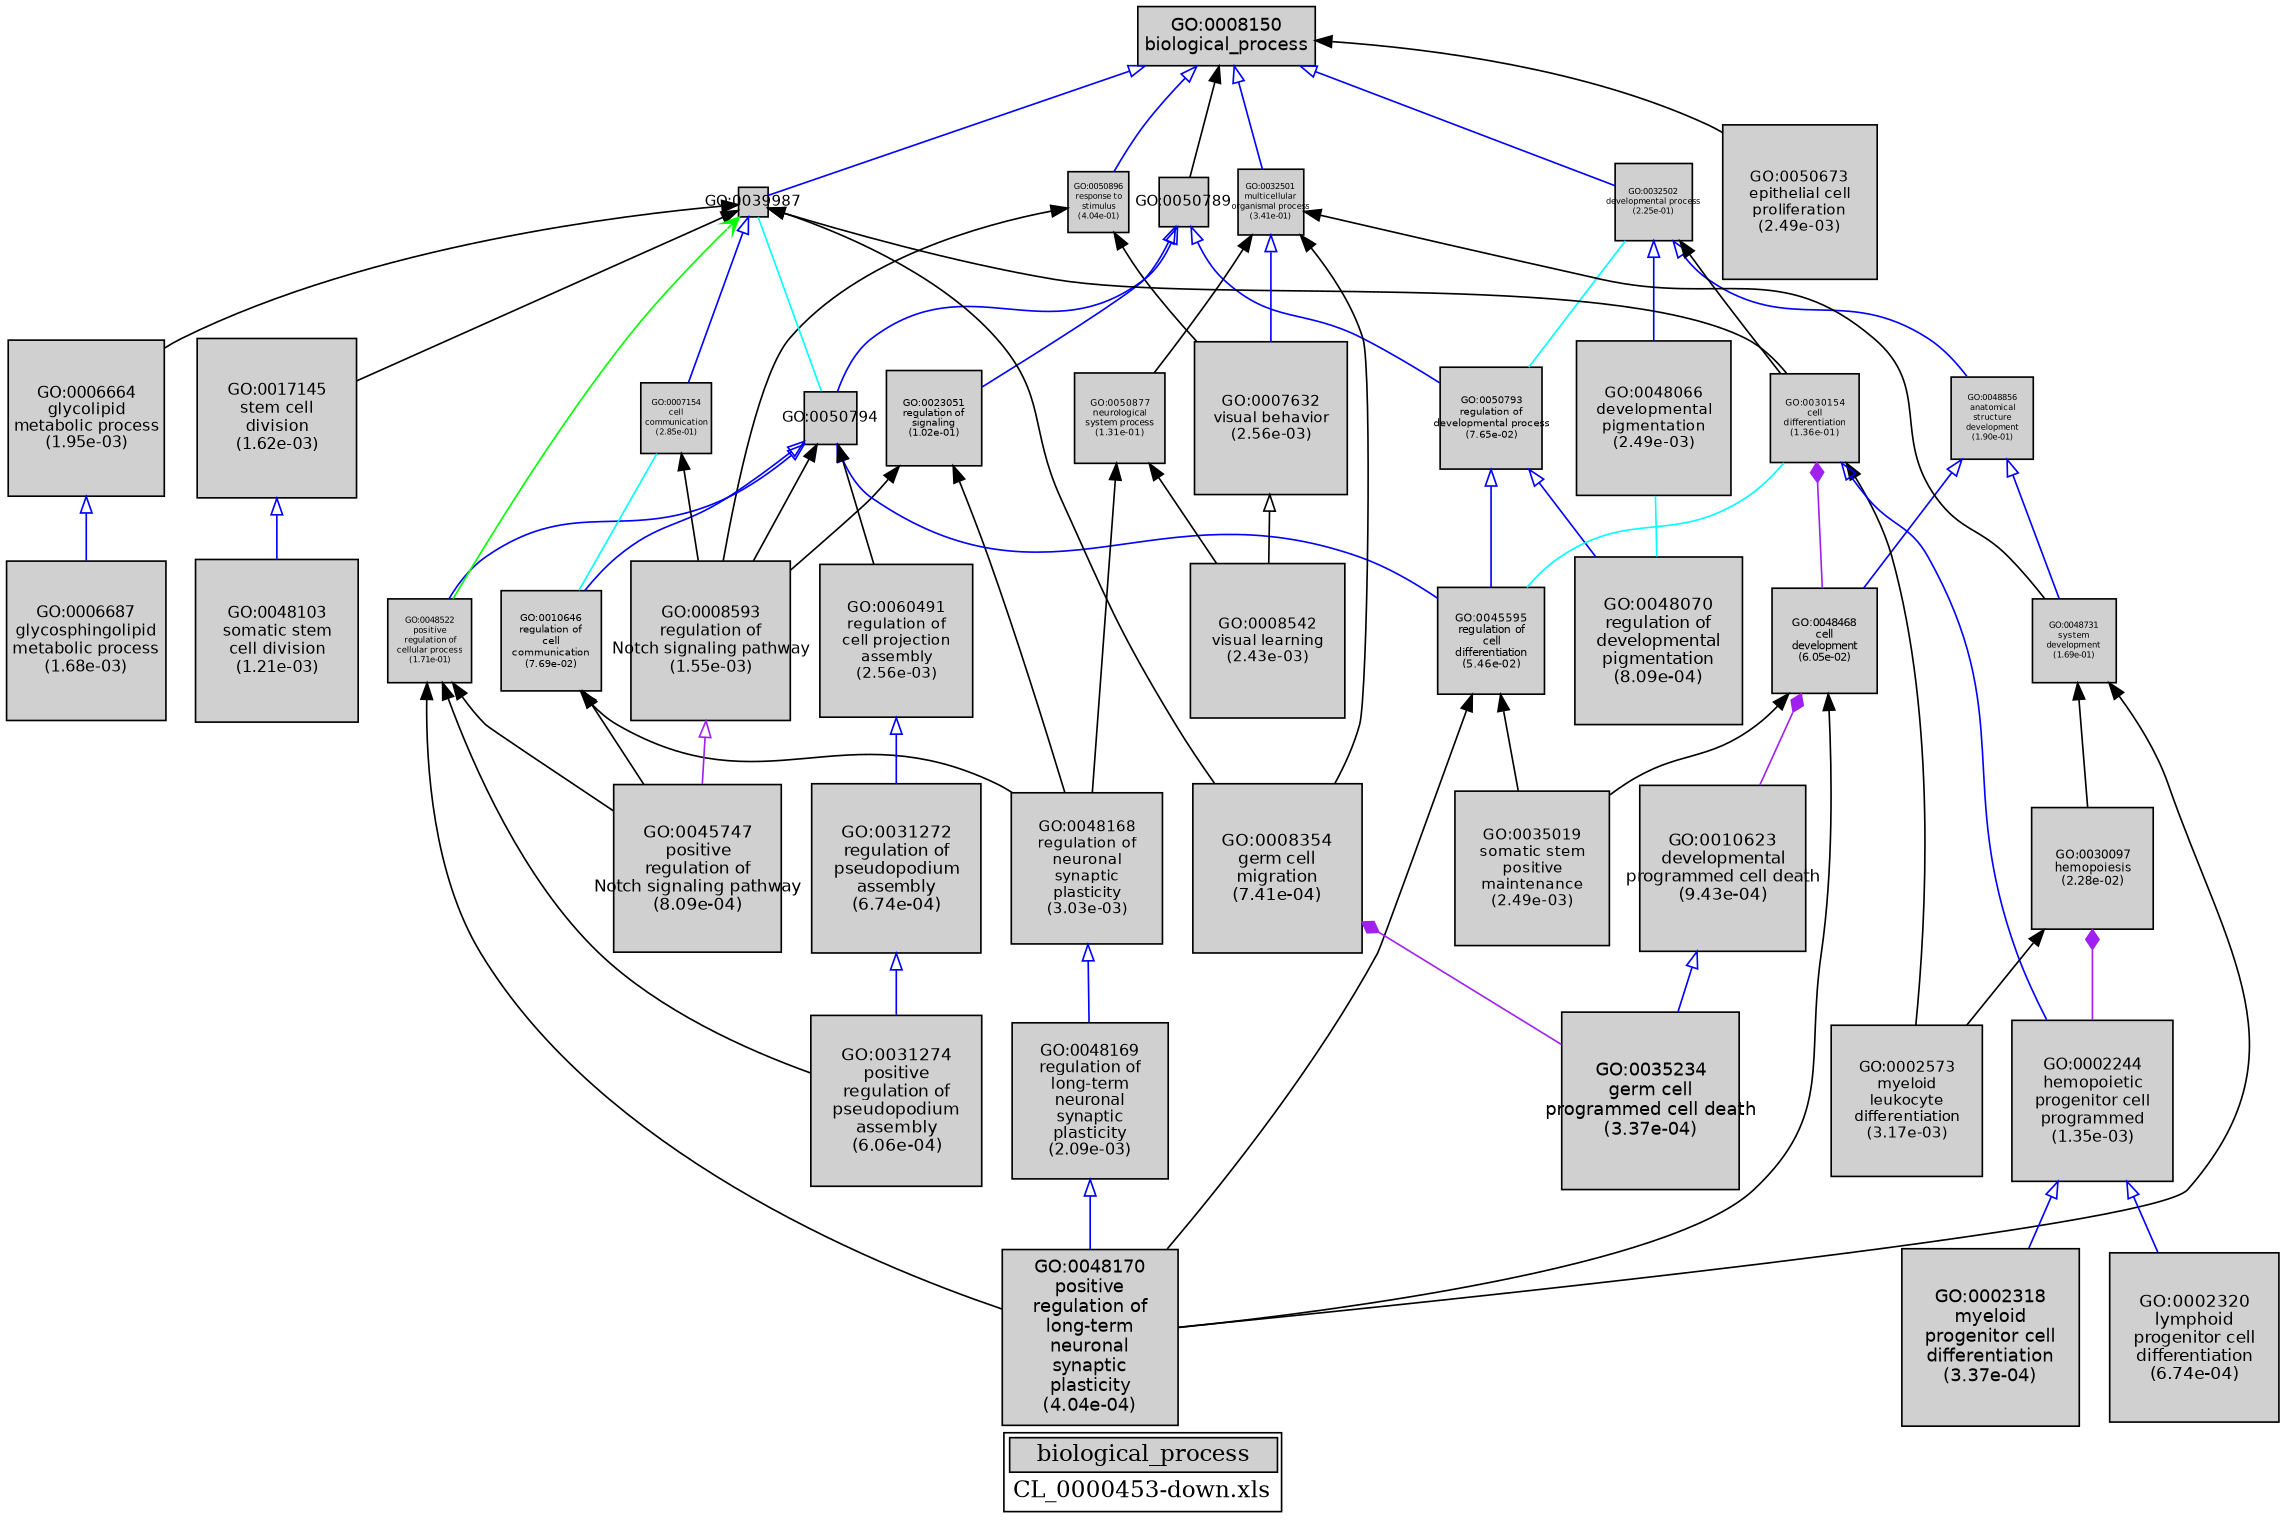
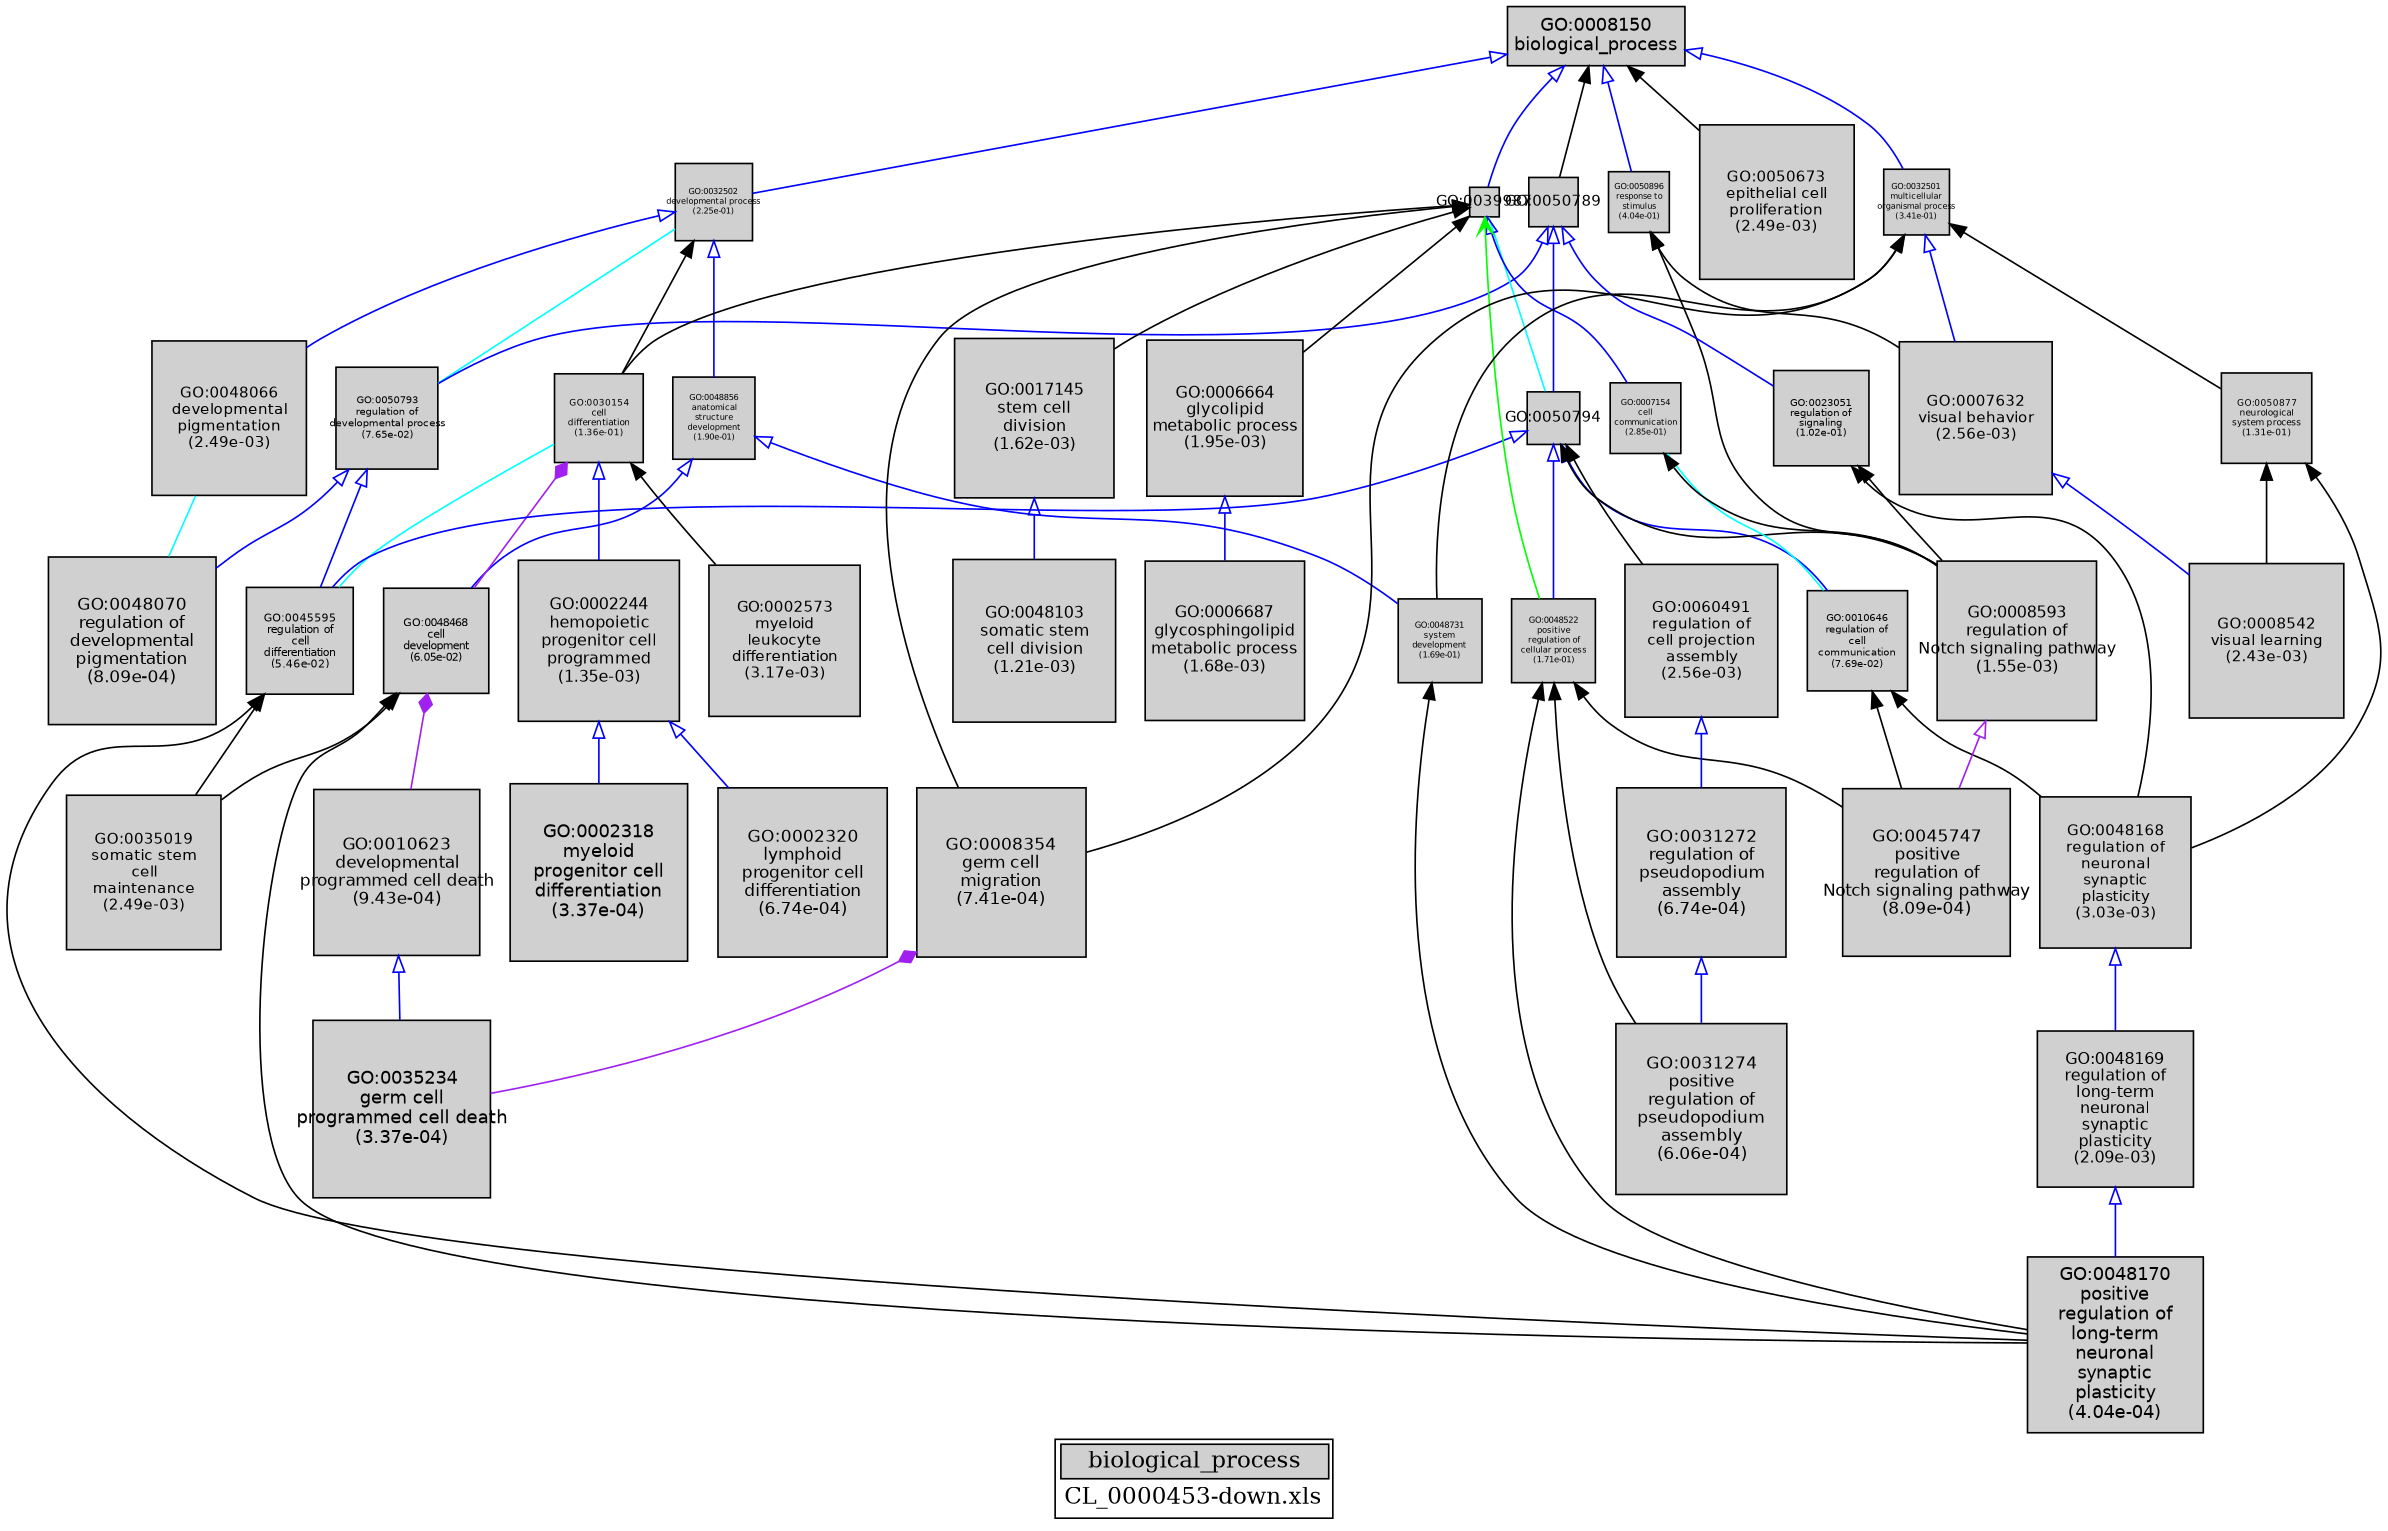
edge "GO:0008542" -> "GO:0007632": color black -> blue
node "GO:0035019": text "positive" -> "cell"
node "GO:0030097": removed
